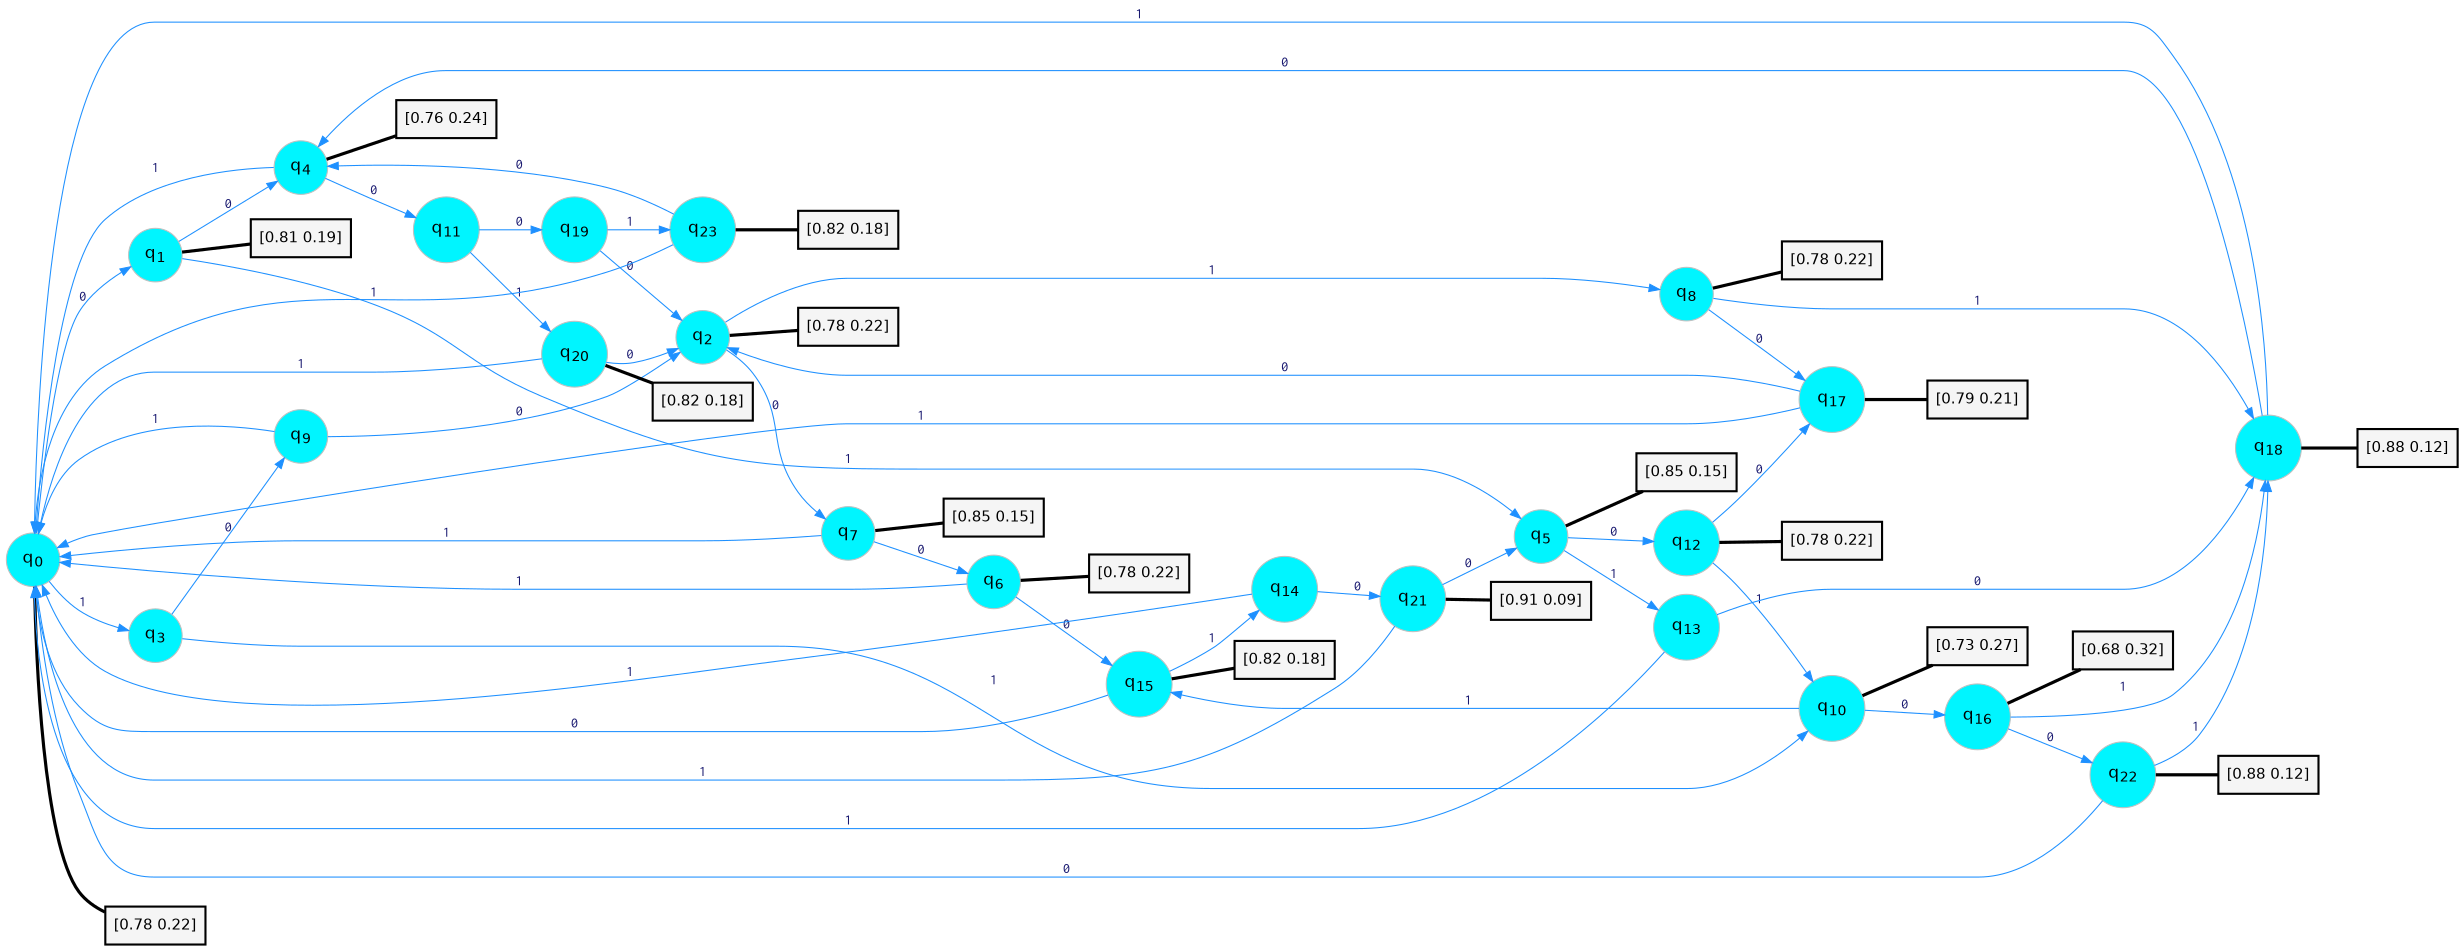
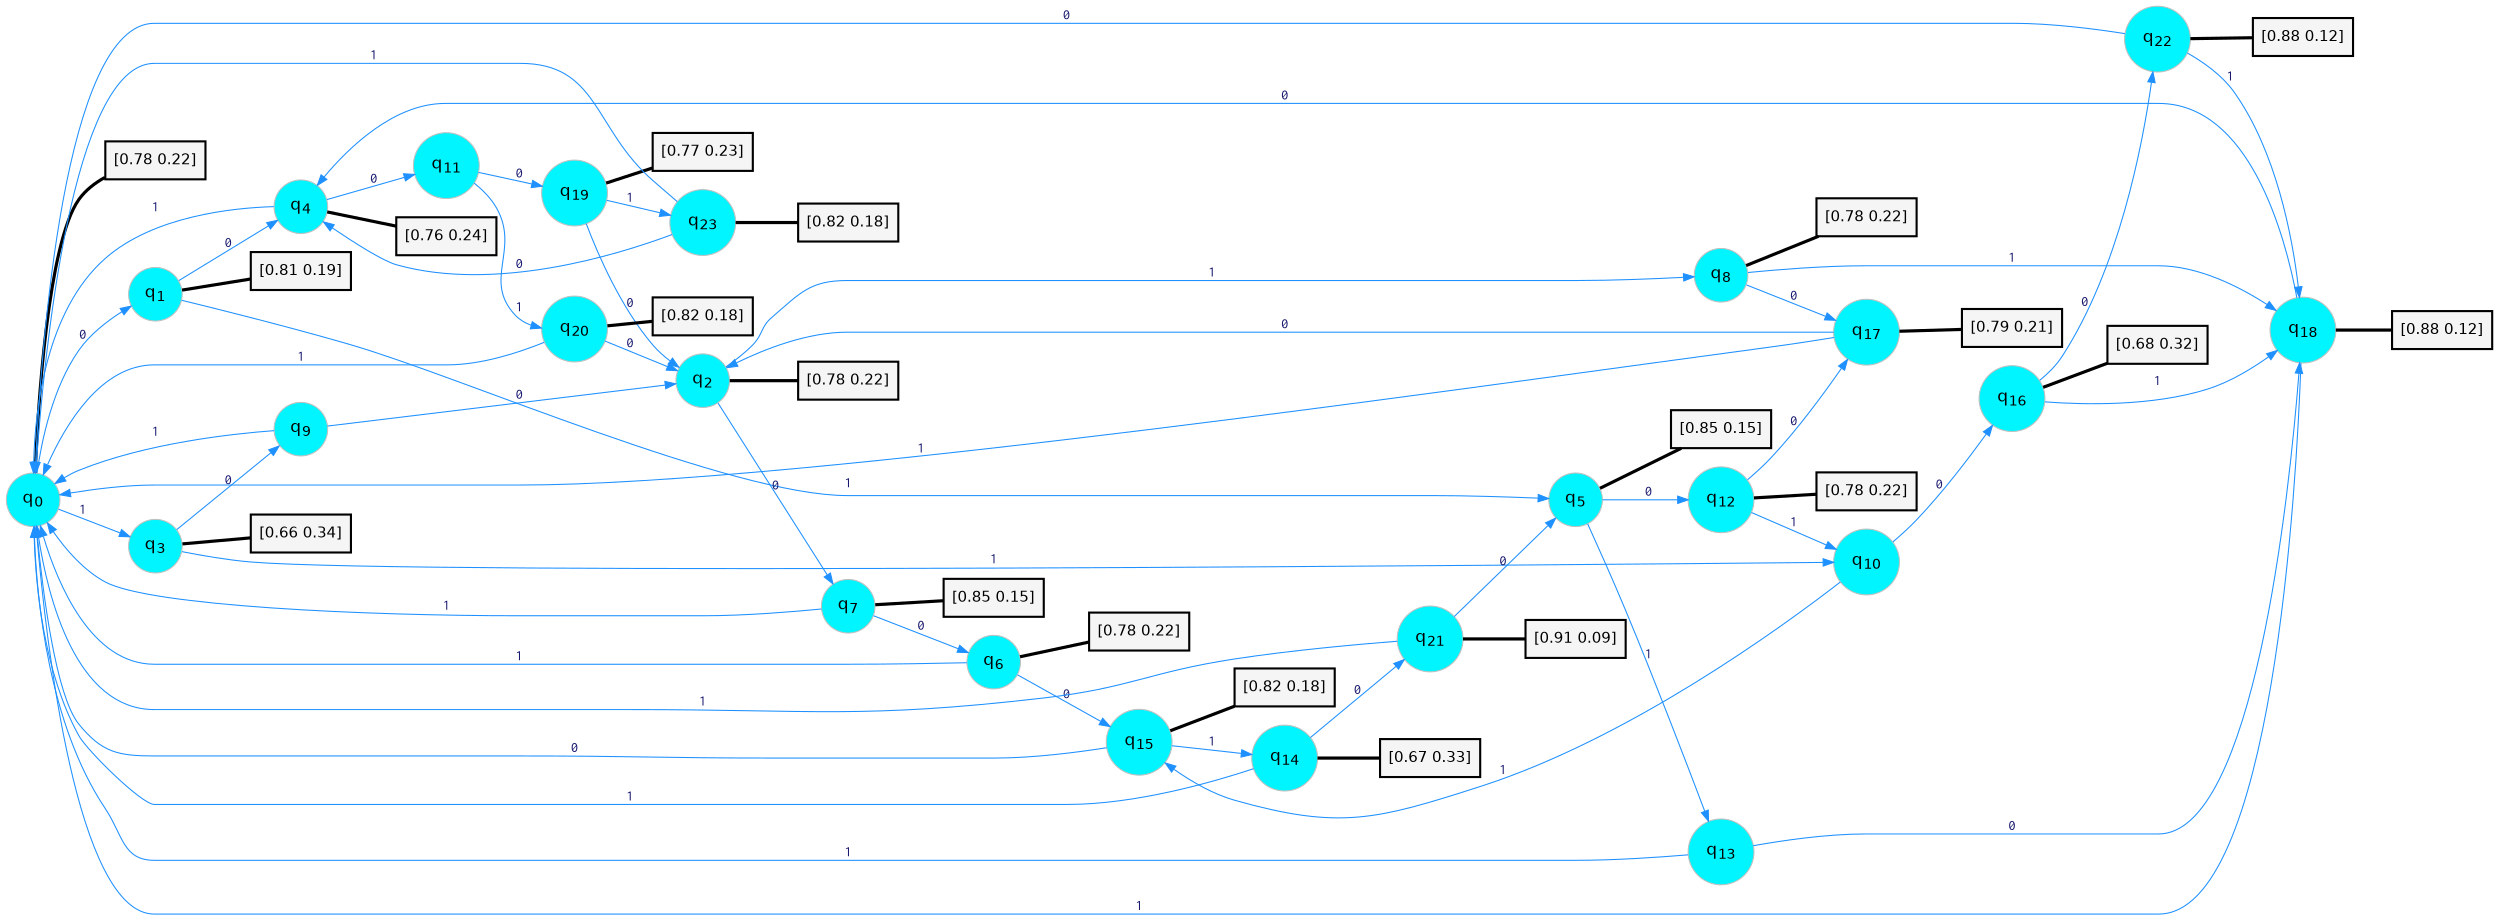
node "[0.77 0.23]": added
node "[0.66 0.34]": added
node "[0.73 0.27]": removed
node "[0.67 0.33]": added
